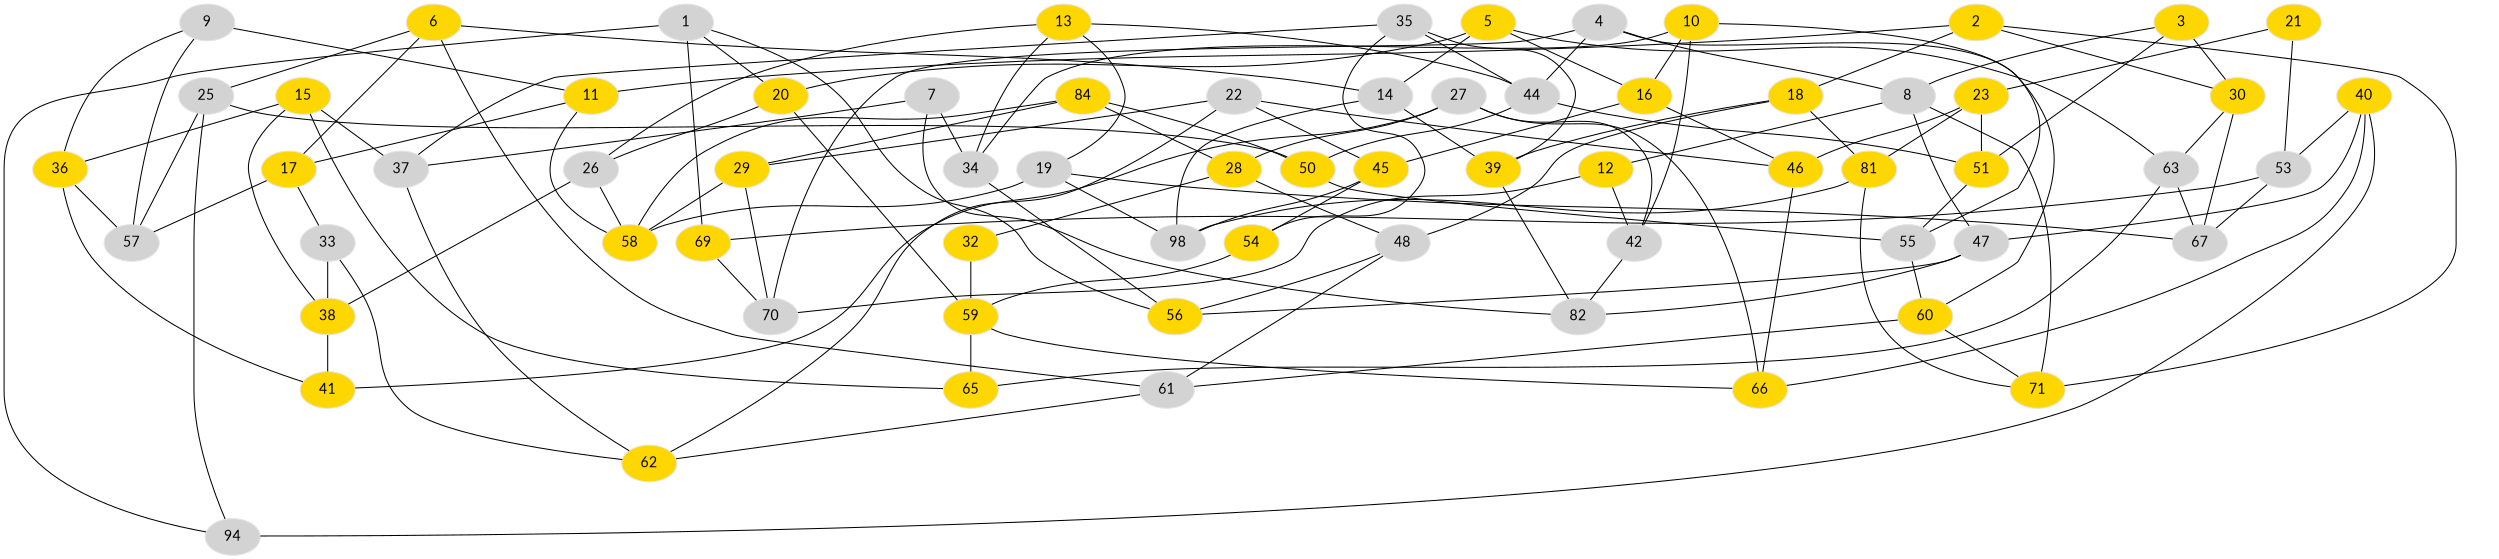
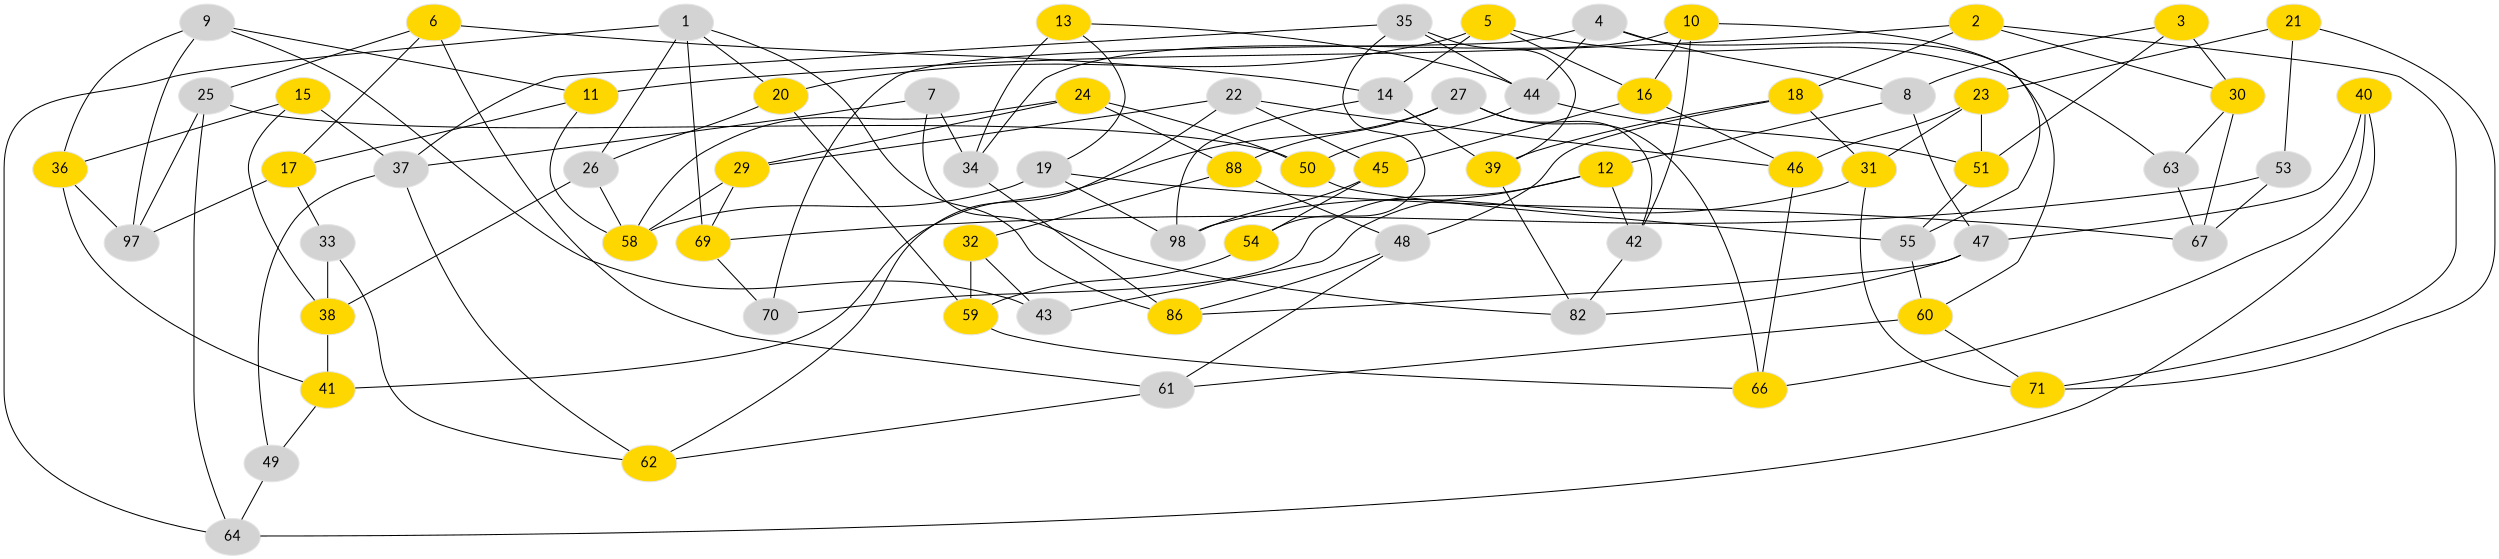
edge "13" -- "26": now "1" -- "26"
node "84": label "84" -> "24"
edge "40" -- "53": removed
node "28": label "28" -> "88"
node "81": label "81" -> "31"
edge "8" -- "71": now "21" -- "71"
node "57": label "57" -> "97"
edge "29" -- "70": now "29" -- "69"
node "43": added
node "56": label "56" -> "86"
node "65": removed
node "49": added
node "94": label "94" -> "64"
